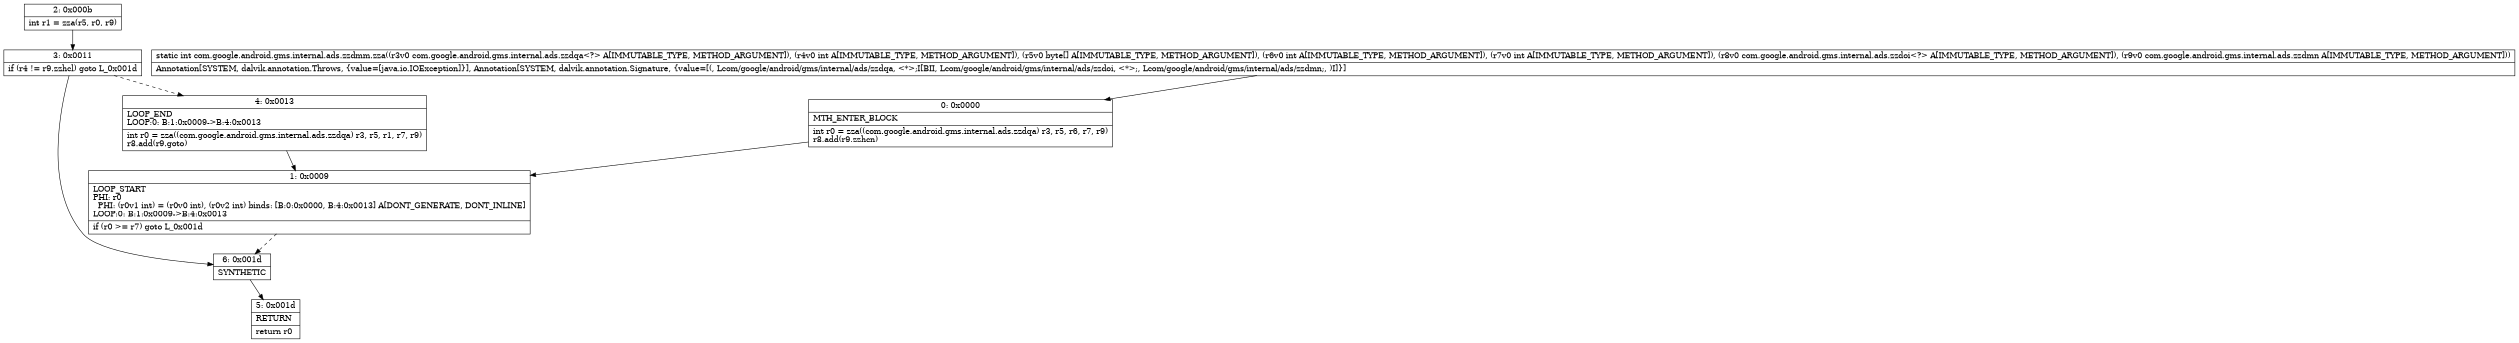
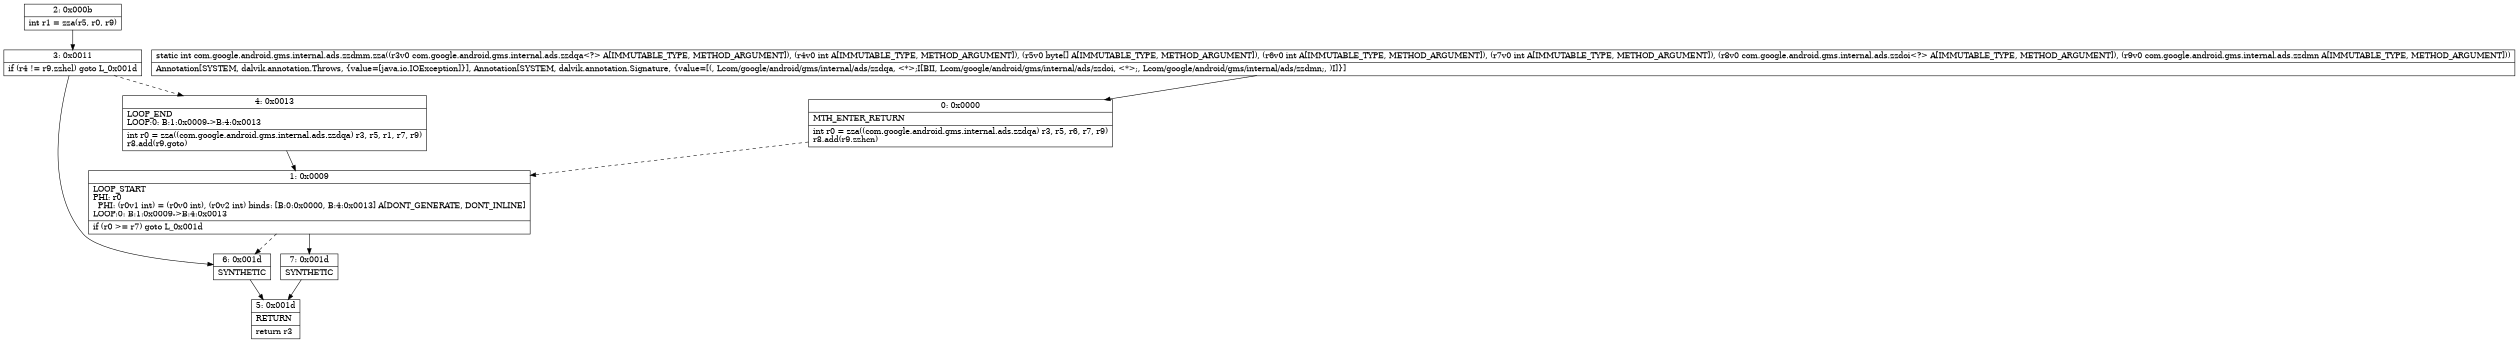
node "0: 0x0000": text "MTH_ENTER_BLOCK" -> "MTH_ENTER_RETURN"
edge "0: 0x0000" -> "1: 0x0009": style solid -> dashed
node "7: 0x001d": added
node "5: 0x001d": text "return r0" -> "return r3"
